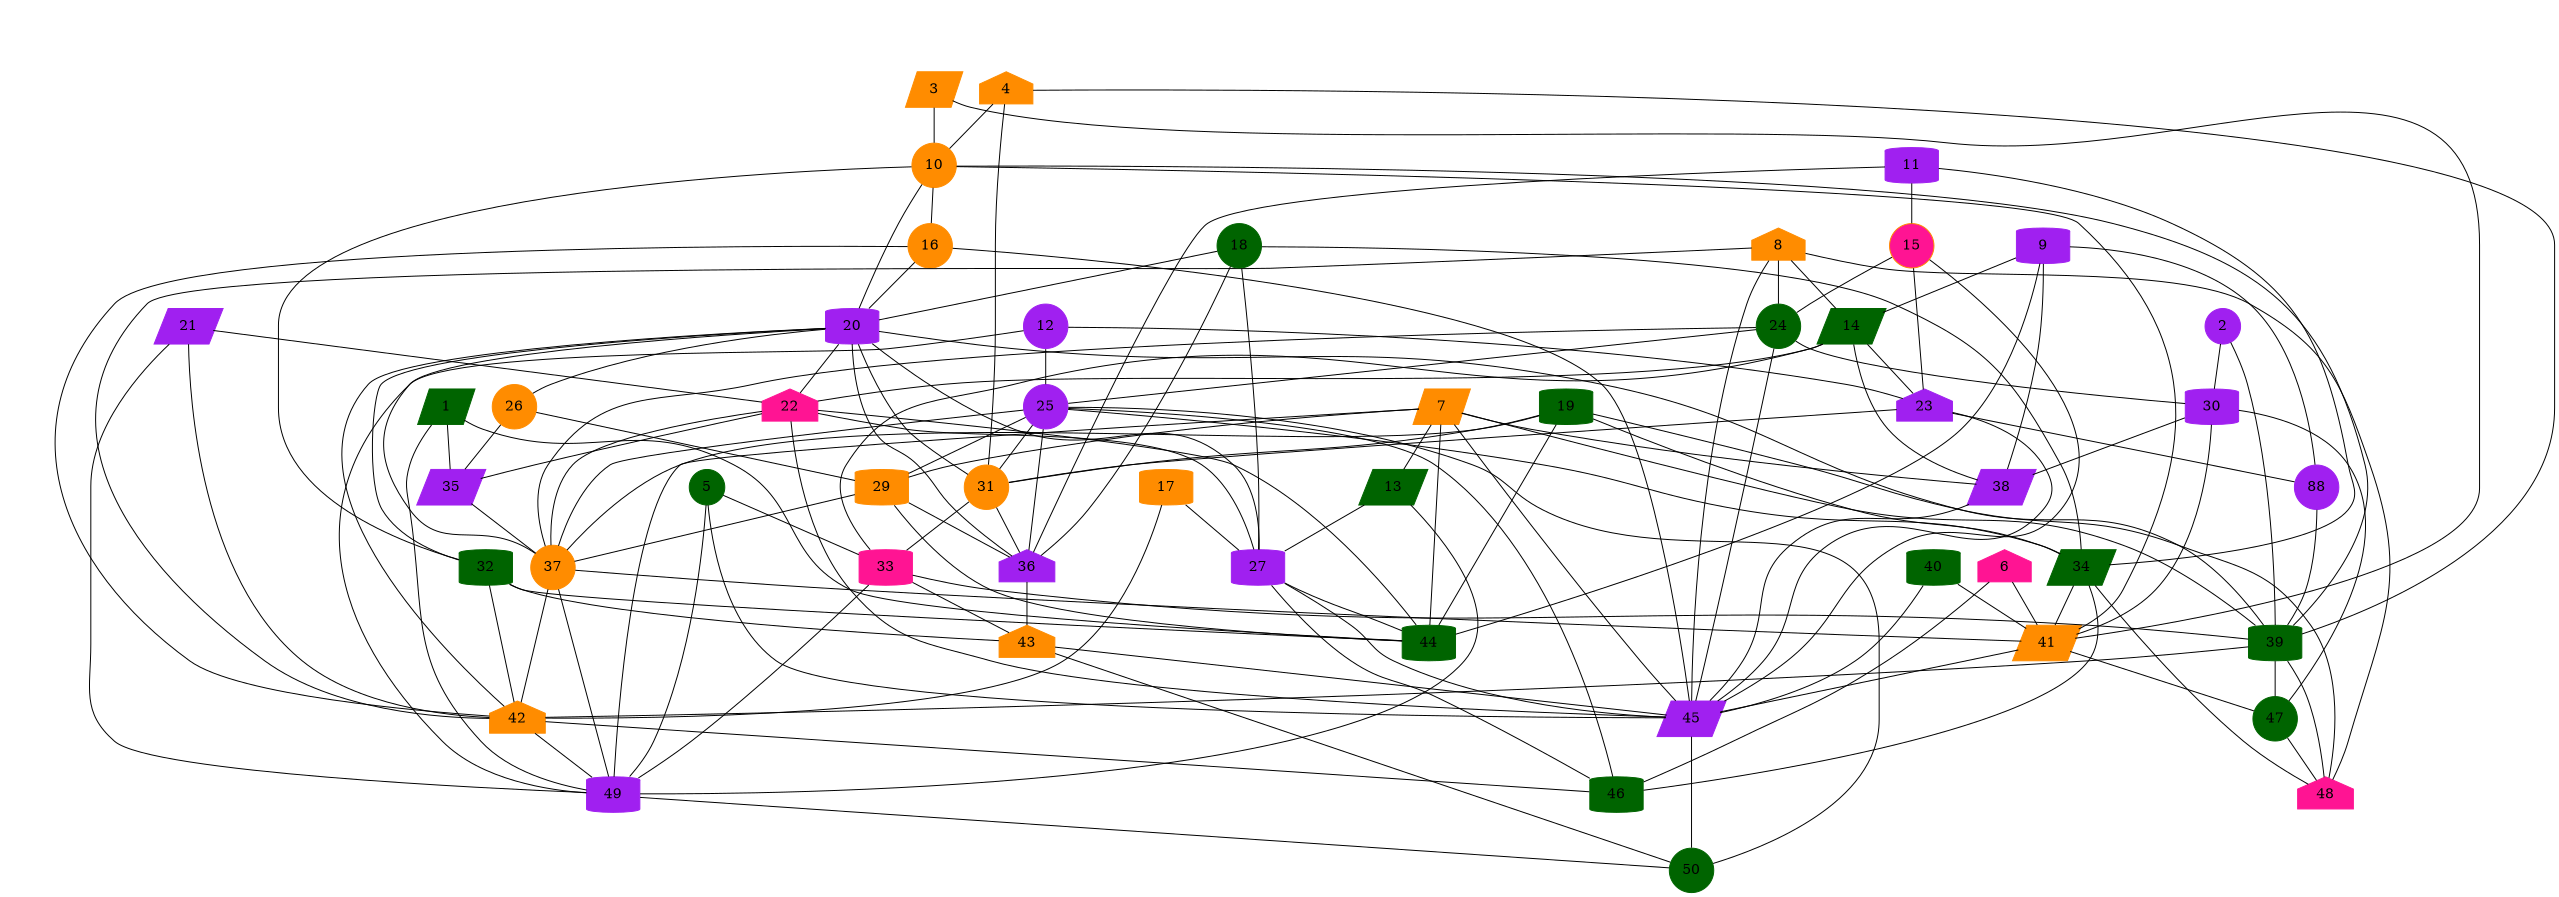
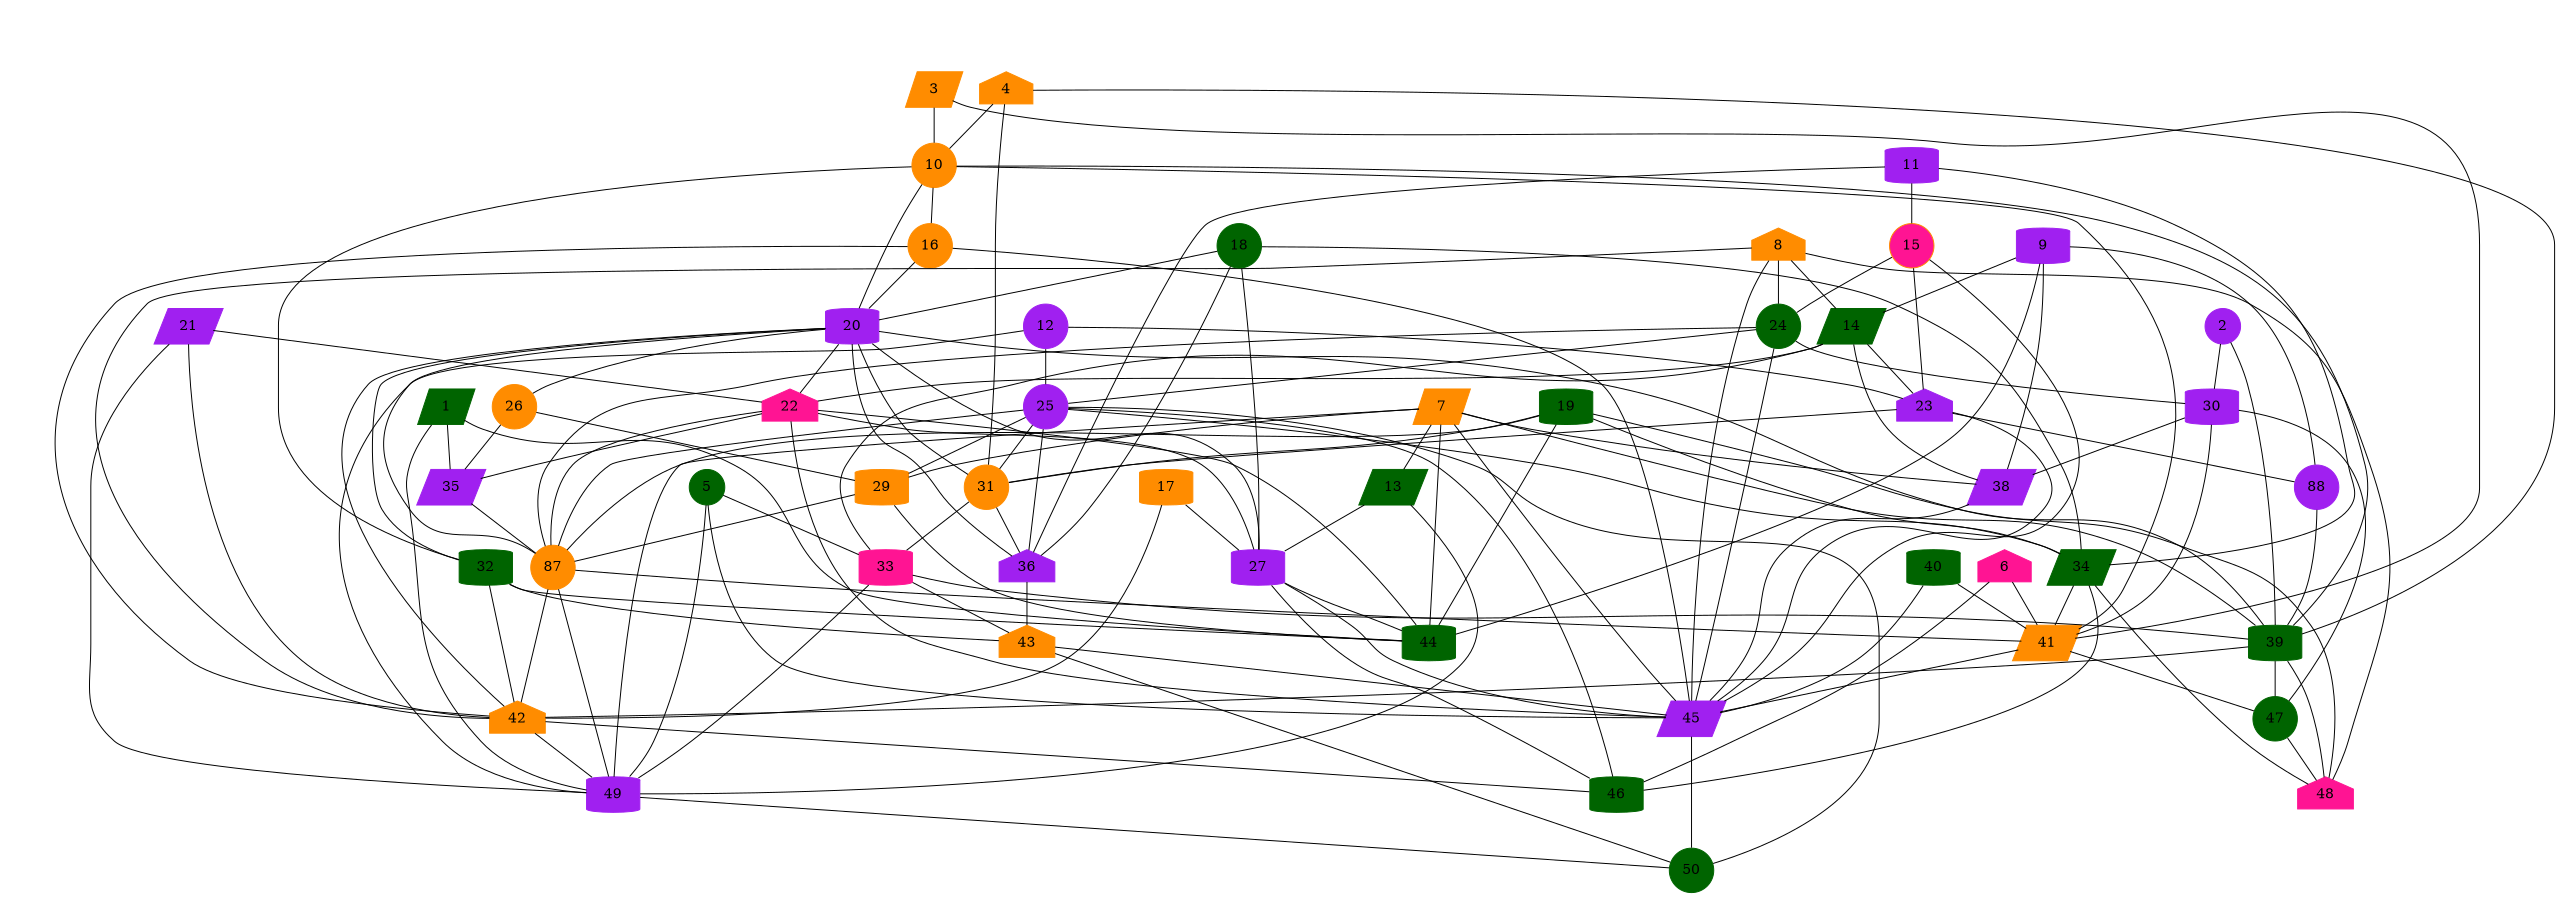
edge "29" -- "36": removed
node "37": label "37" -> "87"
